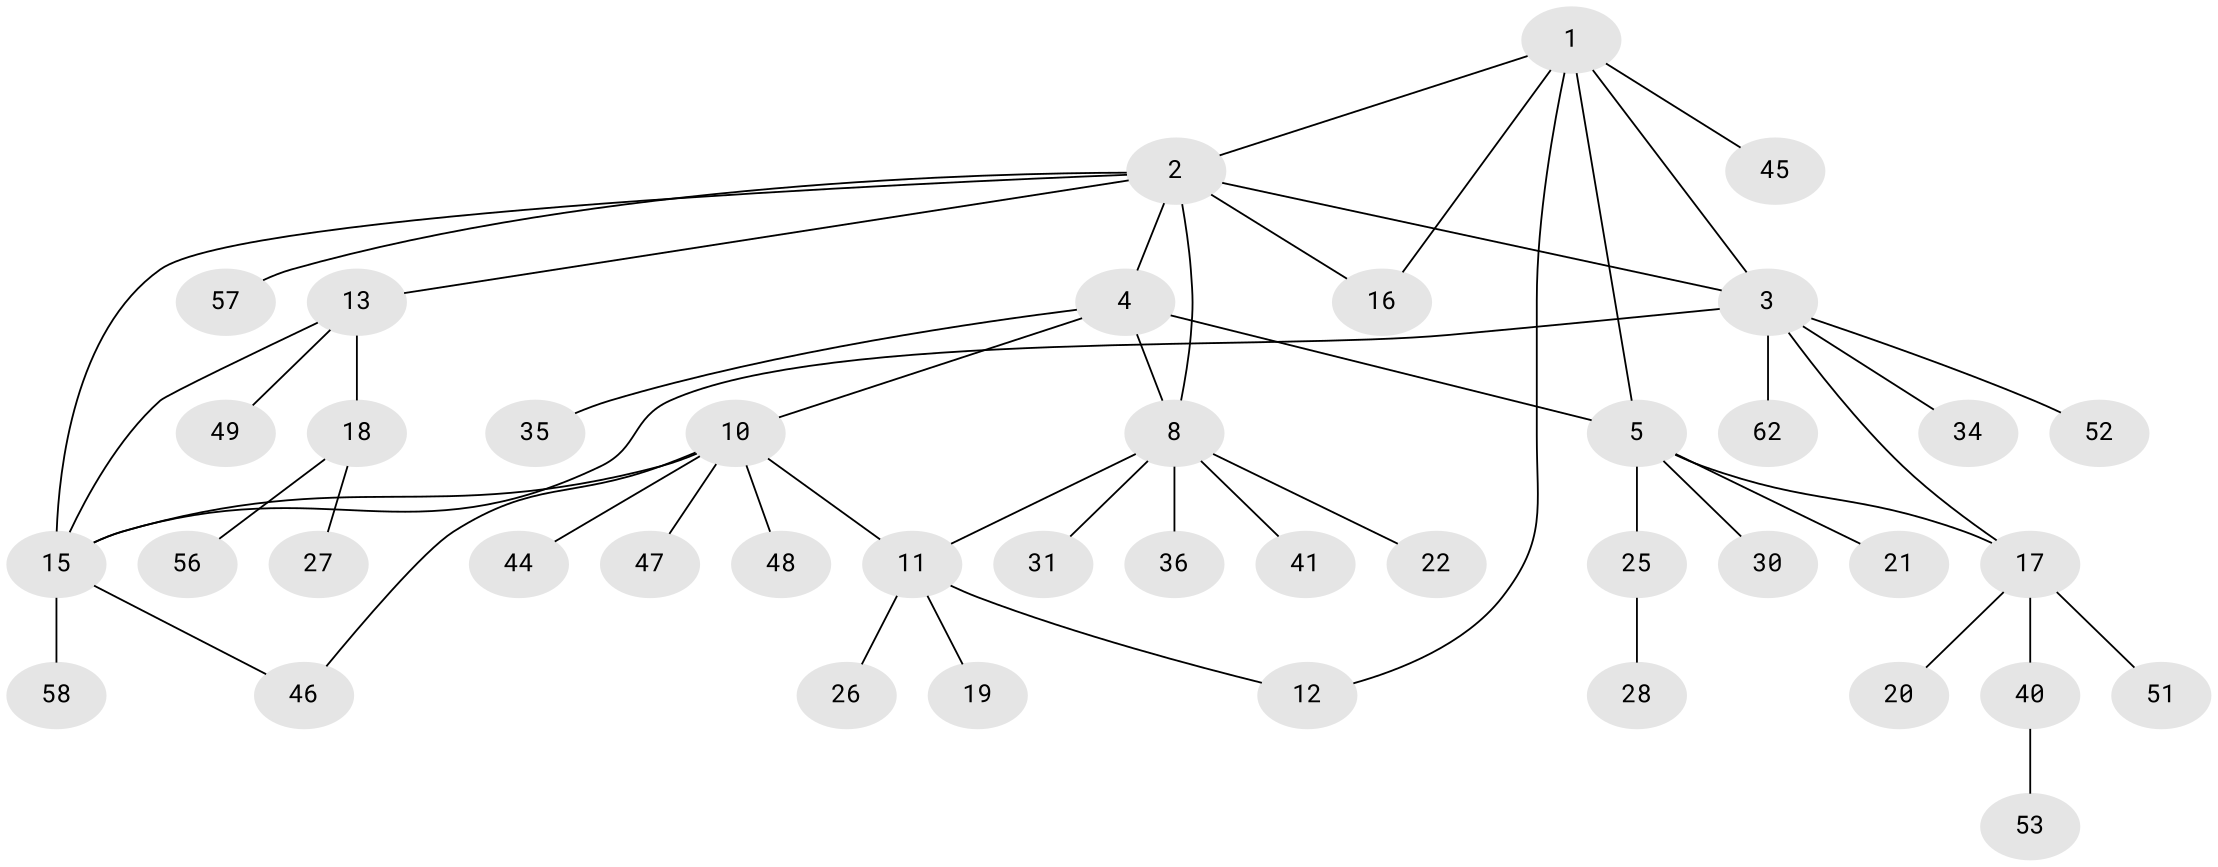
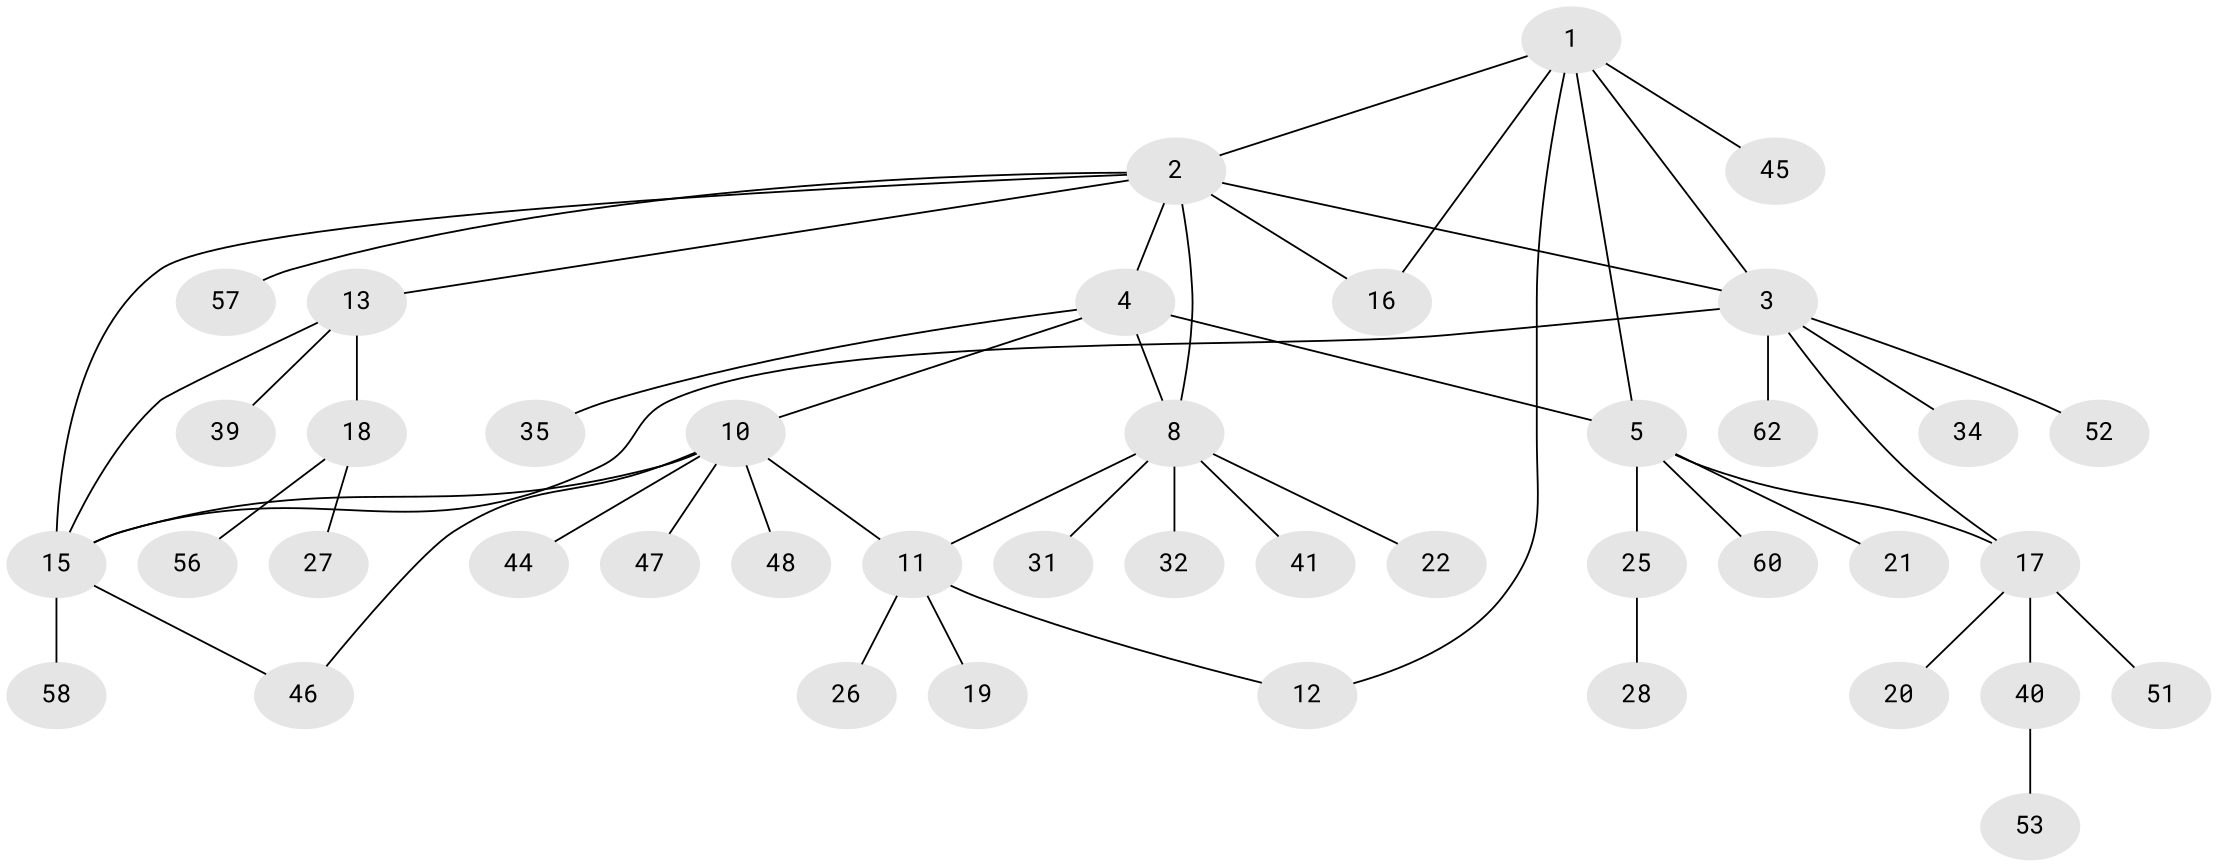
node "49": label "49" -> "39"
node "36": label "36" -> "32"
node "30": label "30" -> "60"
